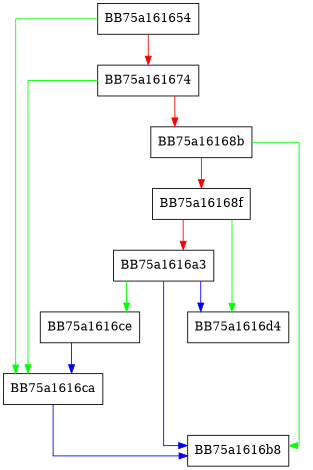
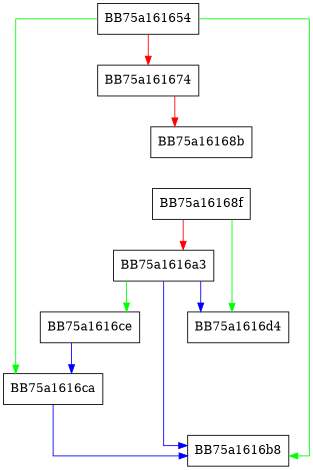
edge "BB75a16168b" -> "BB75a16168f": removed
edge "BB75a161674" -> "BB75a1616ca": removed
edge "BB75a16168b" -> "BB75a1616b8": now "BB75a161654" -> "BB75a1616b8"
